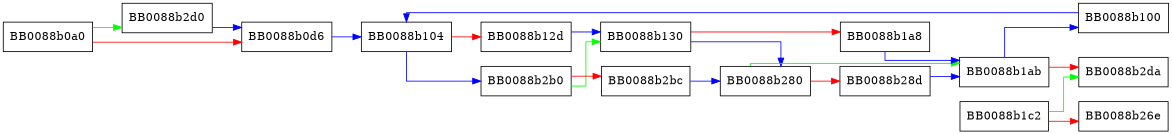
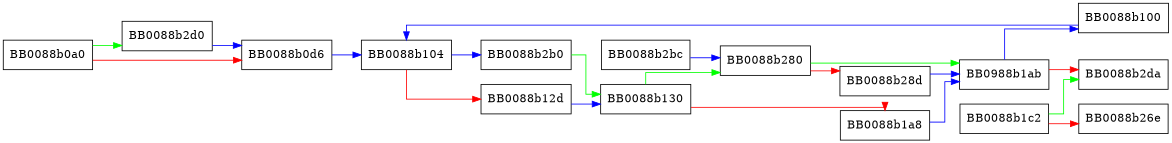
edge "BB0088b130" -> "BB0088b280": color blue -> green
node "BB0088b1ab": label "BB0088b1ab" -> "BB0988b1ab"
edge "BB0088b2b0" -> "BB0088b2bc": removed
